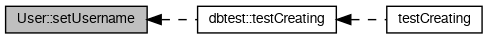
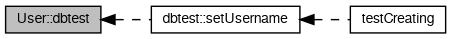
node "User::setUsername": label "User::setUsername" -> "User::dbtest"
node "dbtest::testCreating": label "dbtest::testCreating" -> "dbtest::setUsername"
